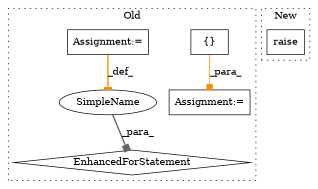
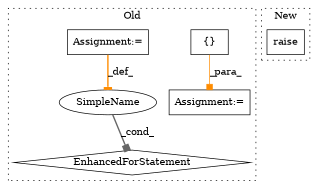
edge "SimpleName" -> "EnhancedForStatement": label "_para_" -> "_cond_"
